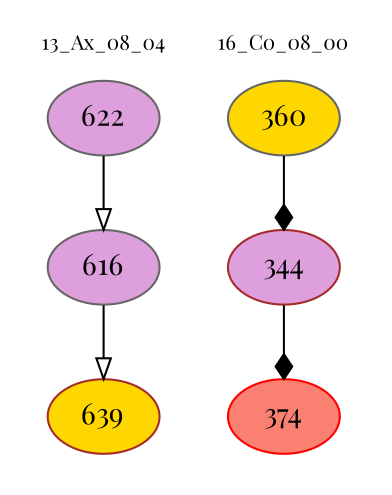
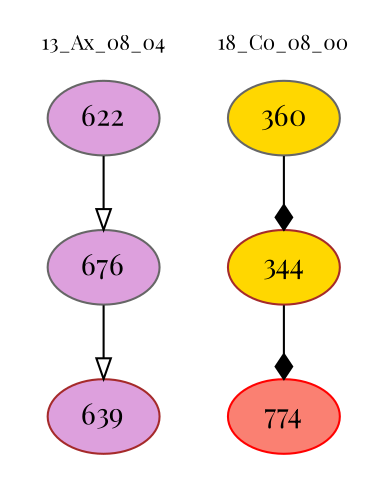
cluster "16_C0_08_00": label "16_C0_08_00" -> "18_C0_08_00"
node "616": label "616" -> "676"
node "344": fillcolor plum -> gold
node "639": fillcolor gold -> plum
node "374": label "374" -> "774"
